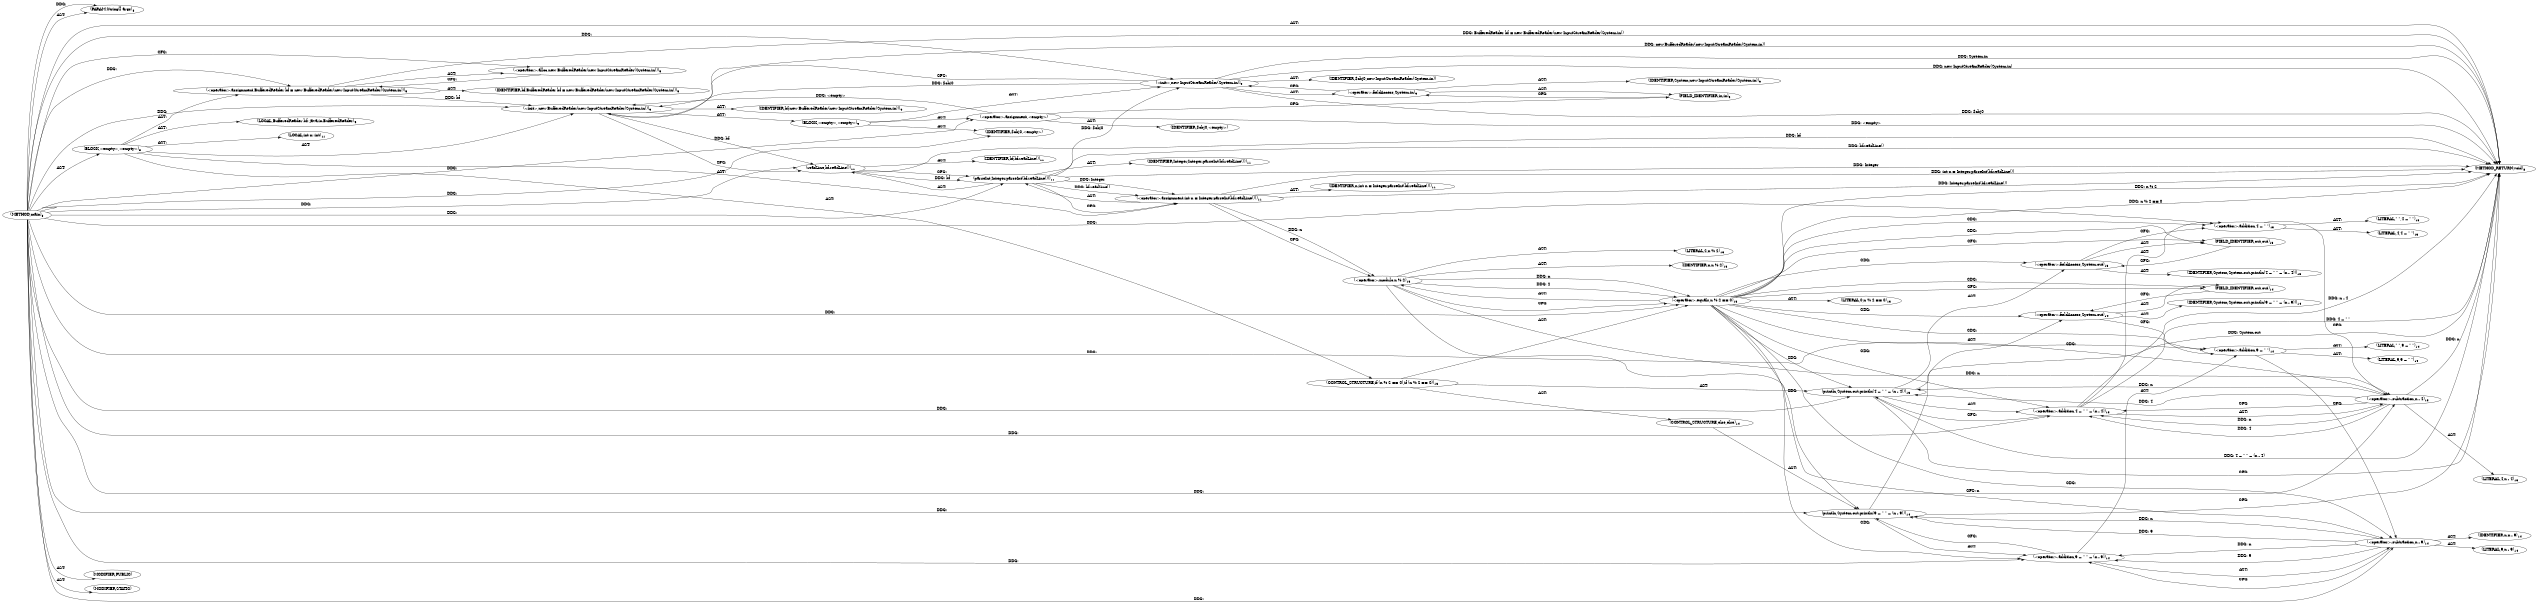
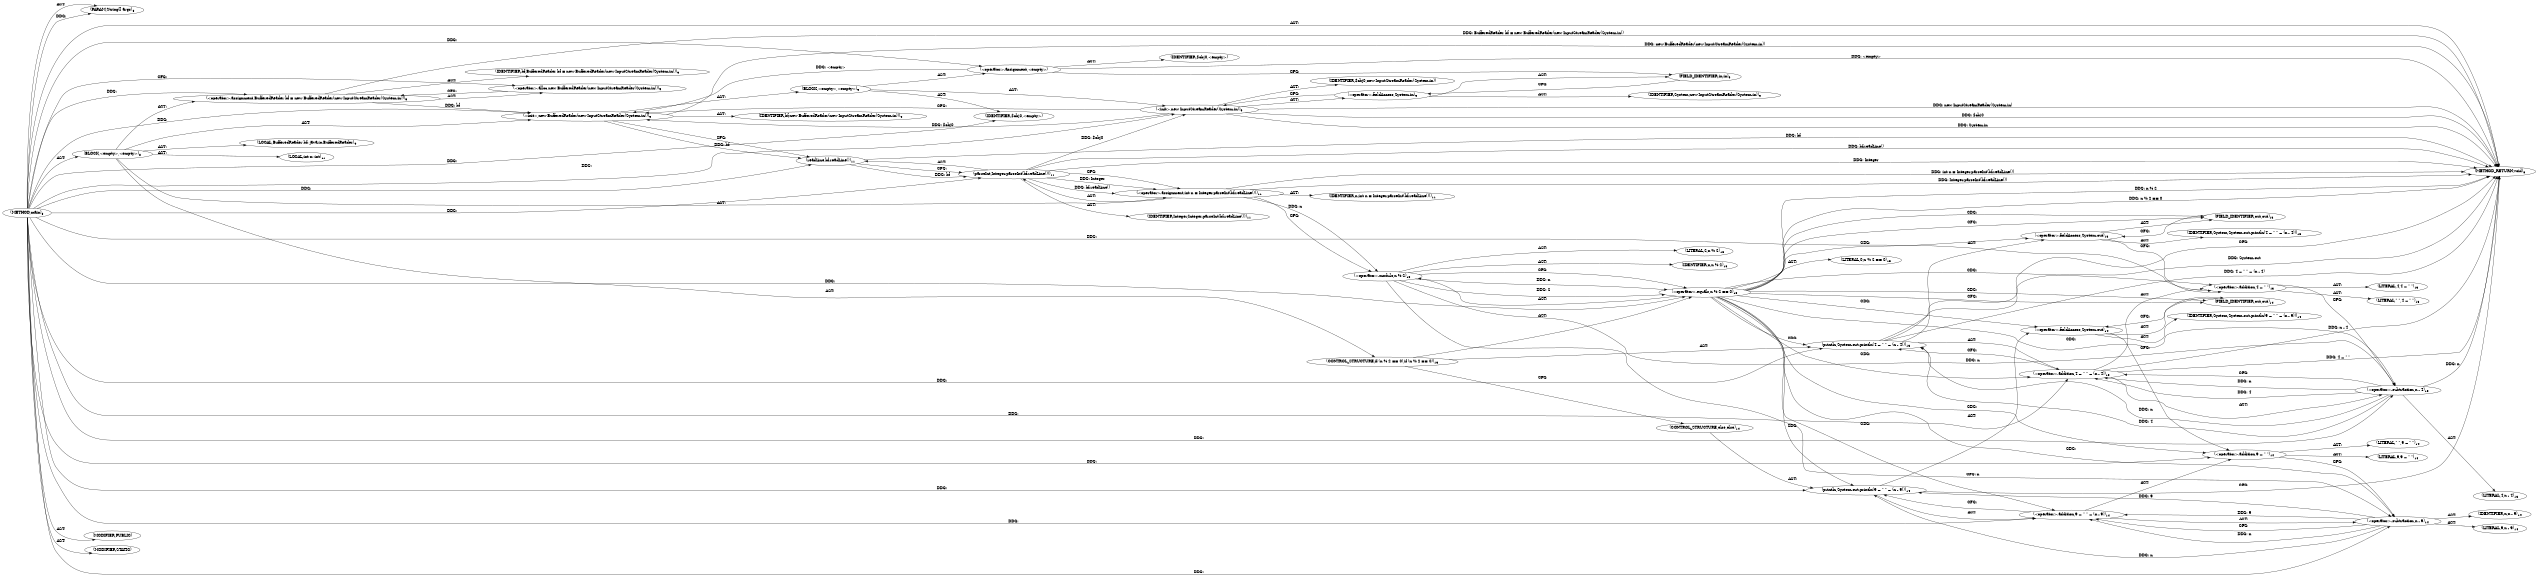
node "(IDENTIFIER,bf,bf.readLine())": removed
edge "(CONTROL_STRUCTURE,if (n % 2 == 0),if (n % 2 == 0))" -> "(CONTROL_STRUCTURE,else,else)": label "AST: " -> "CFG: "
